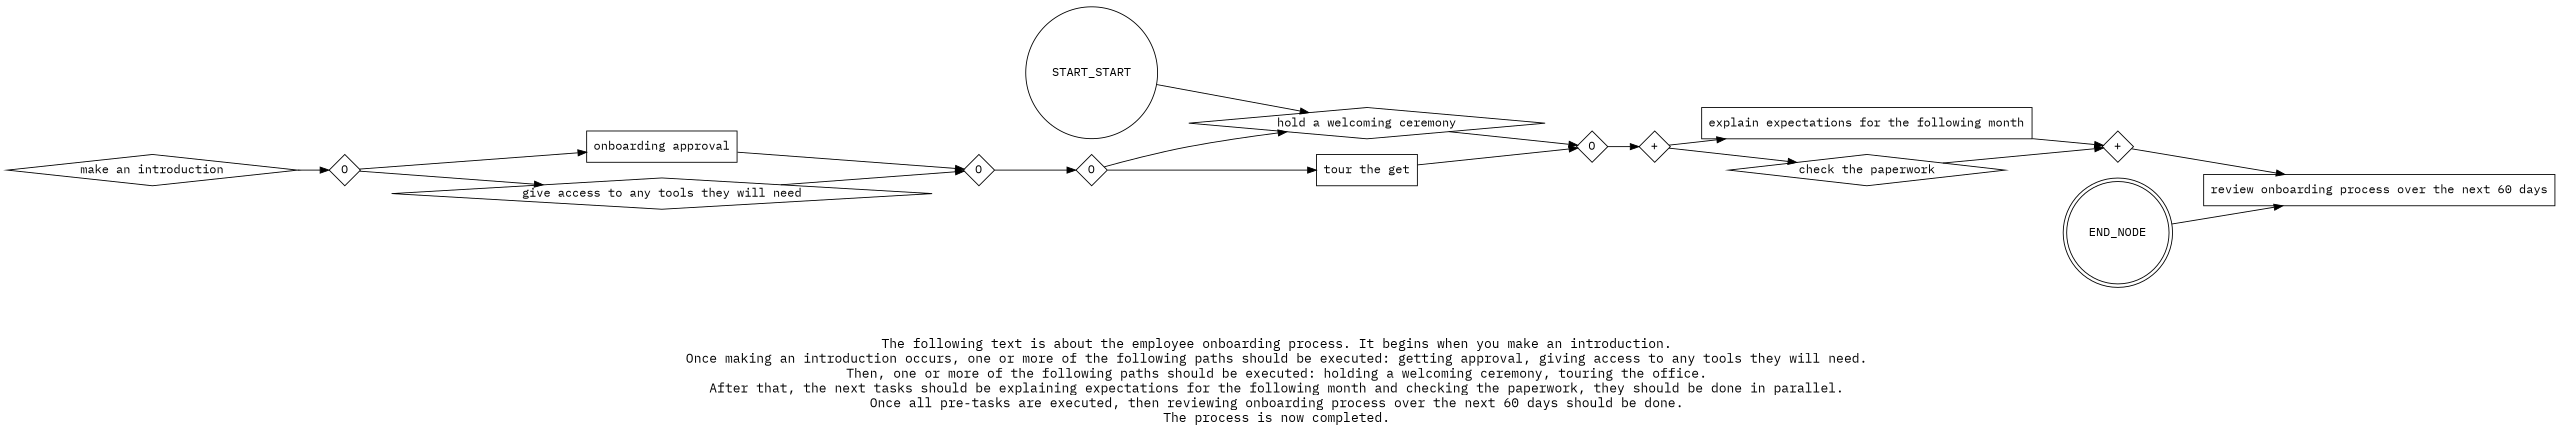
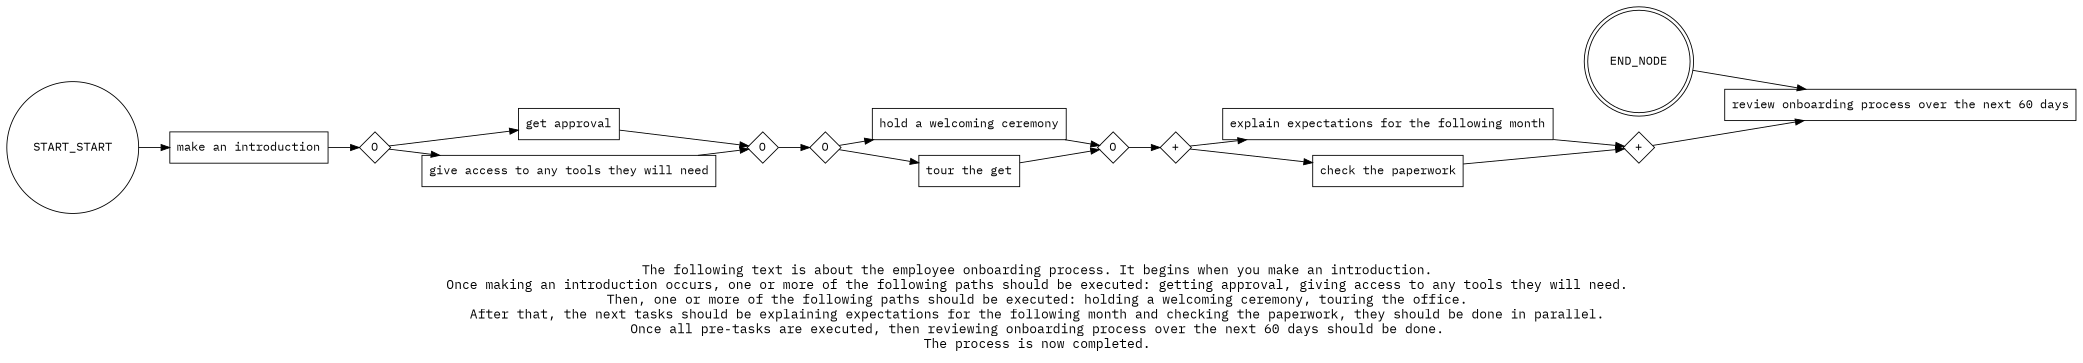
edge "START_START" -> "hold a welcoming ceremony": now "START_START" -> "make an introduction"
node "hold a welcoming ceremony": shape diamond -> box
node "onboarding approval": label "onboarding approval" -> "get approval"
node "make an introduction": shape diamond -> box
node "check the paperwork": shape diamond -> box
node "give access to any tools they will need": shape diamond -> box
